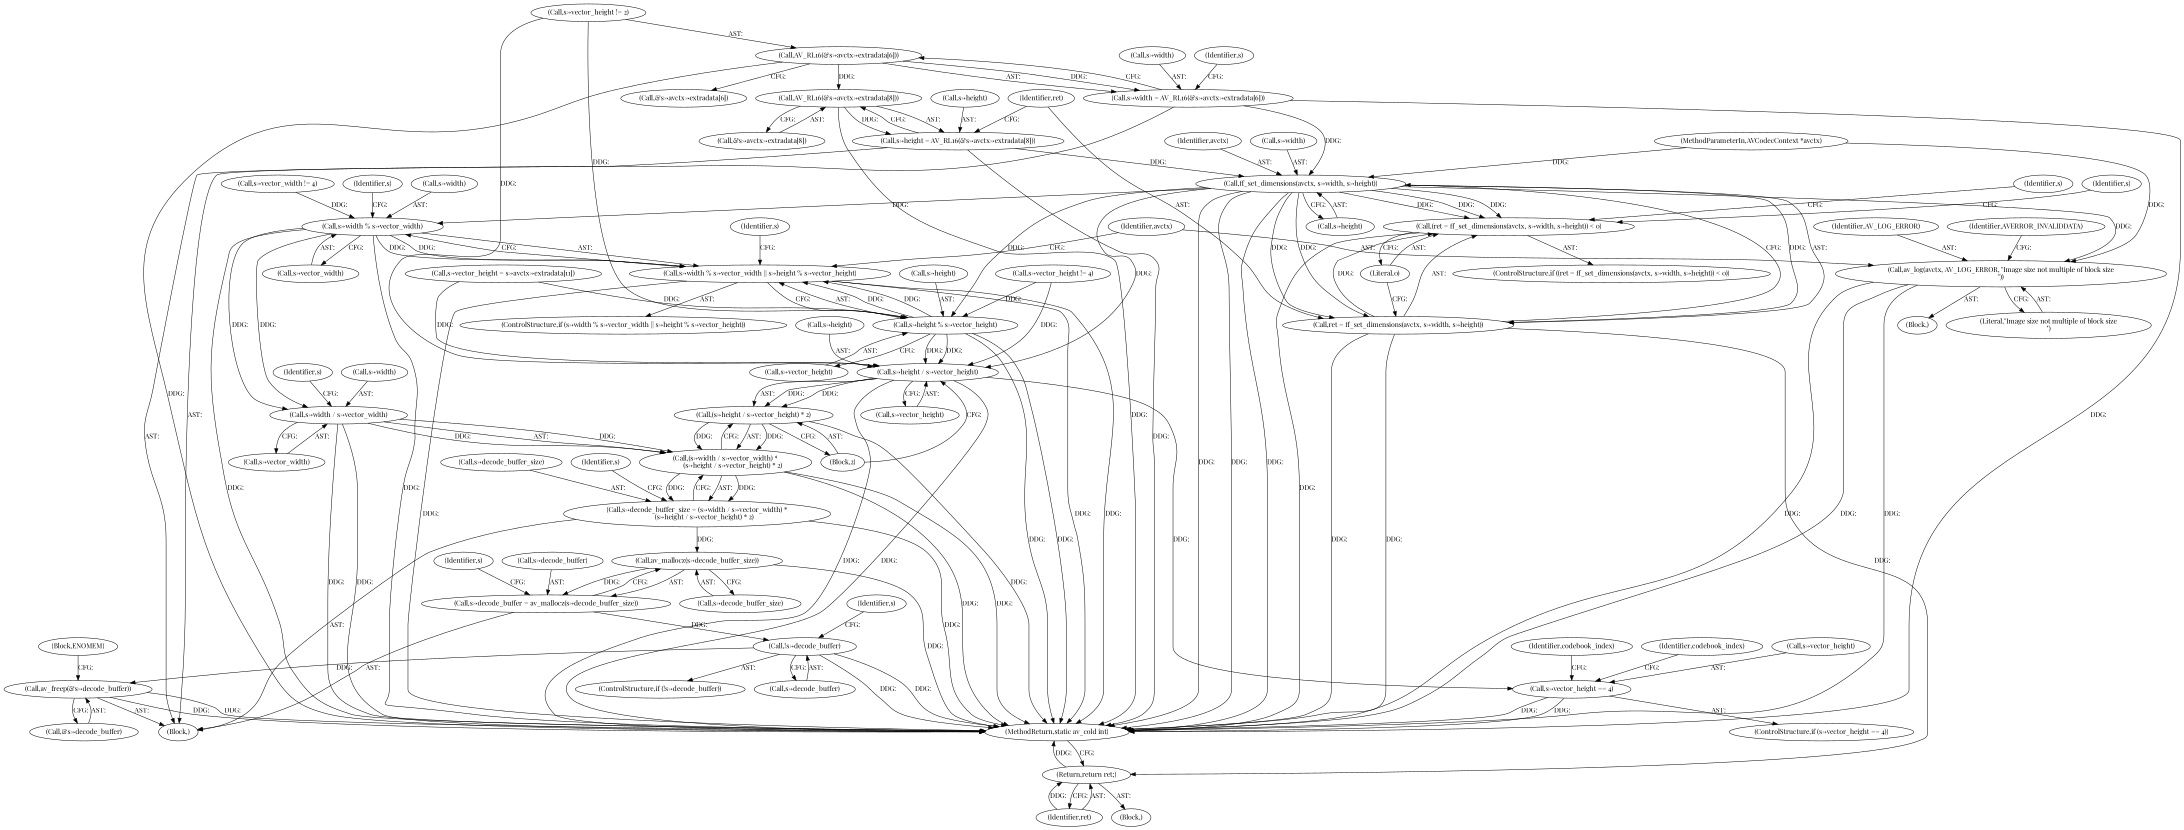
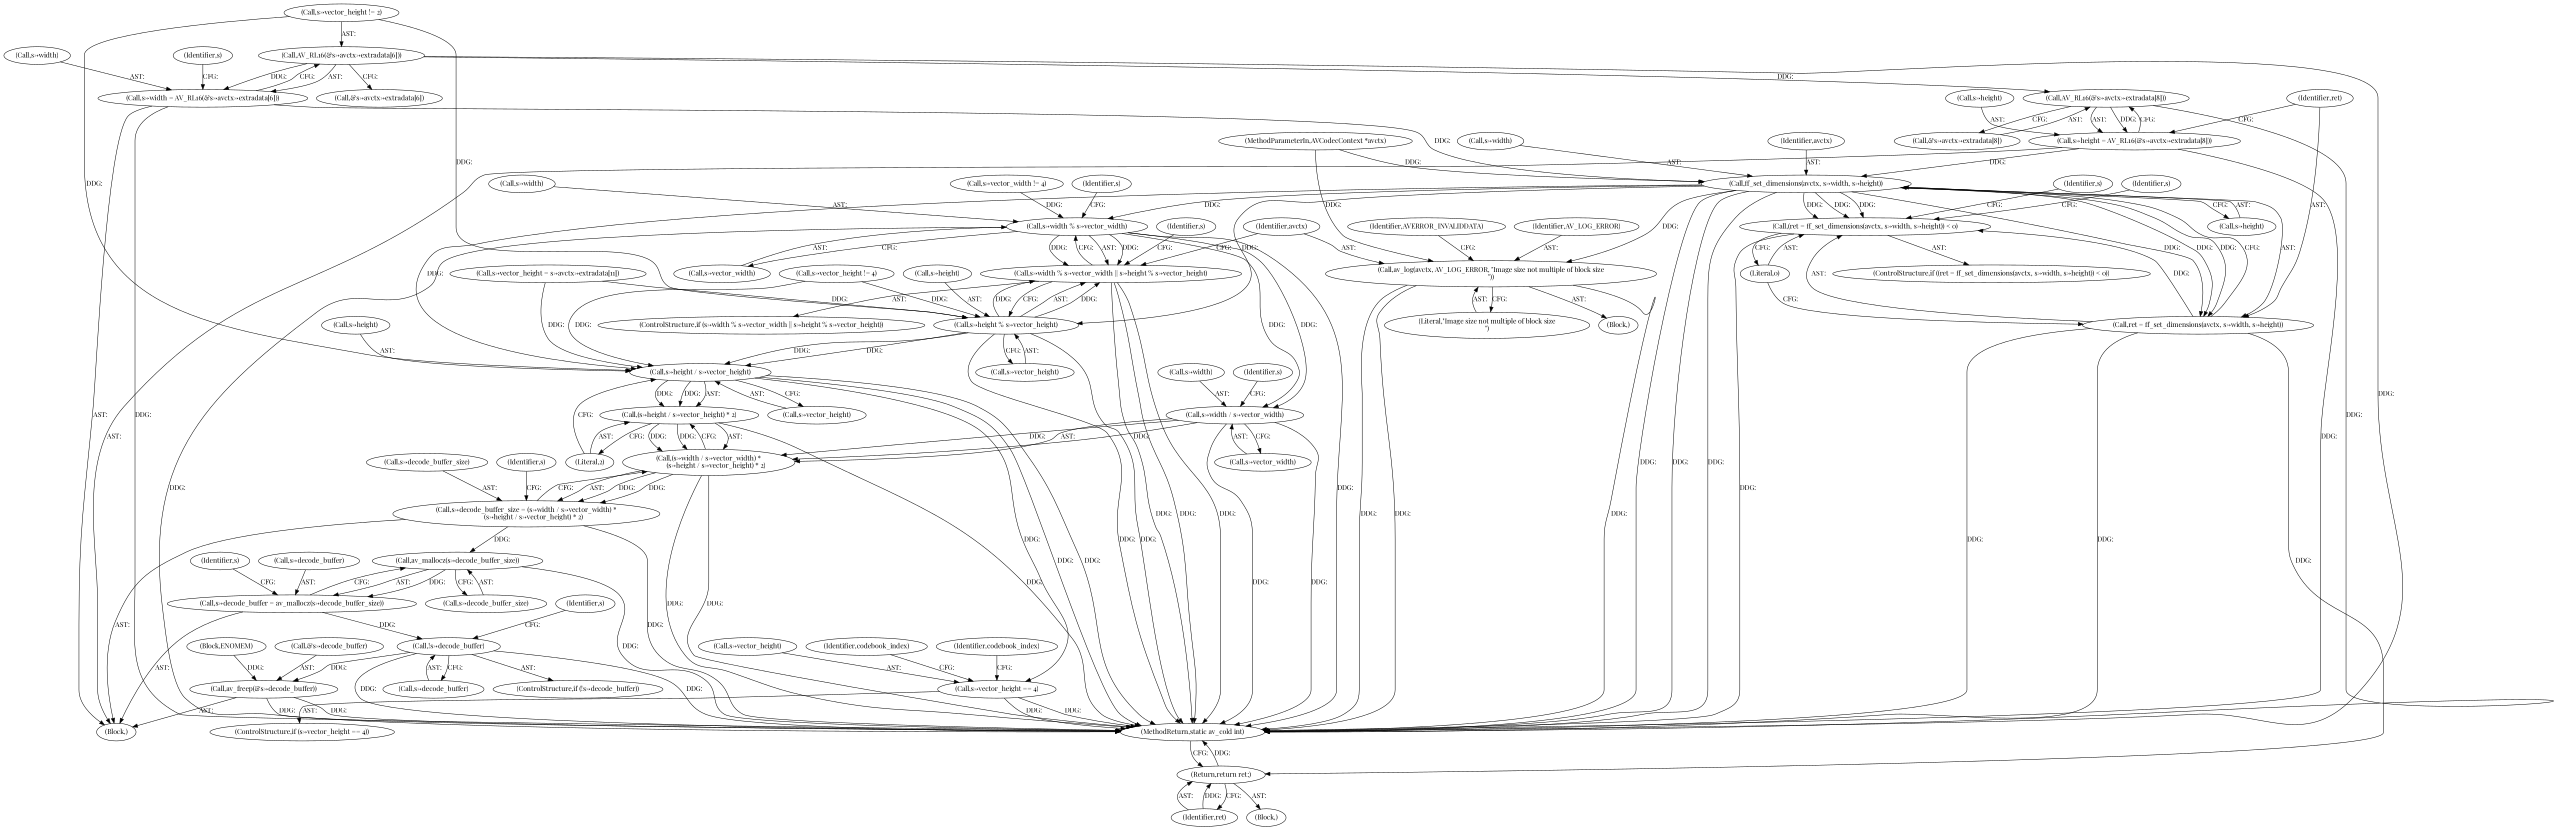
node "(Block,2)": label "(Block,2)" -> "(Literal,2)"
edge "(Block,ENOMEM)" -> "(Call,av_freep(&s->decode_buffer))": label "CFG: " -> "DDG: "
edge "(Call,av_freep(&s->decode_buffer))" -> "(Call,&s->decode_buffer)": removed, label "CFG:"
